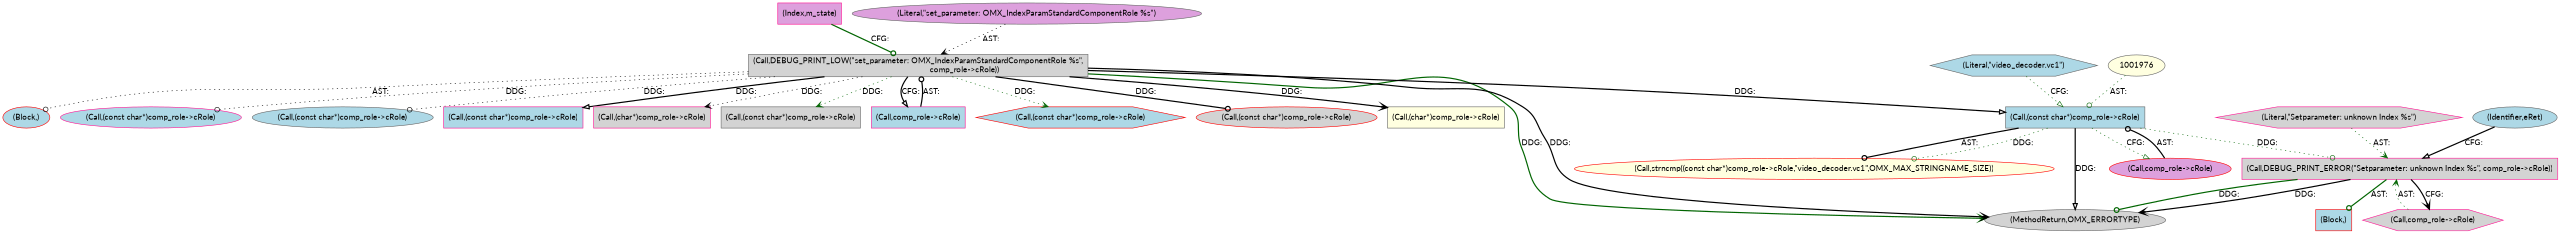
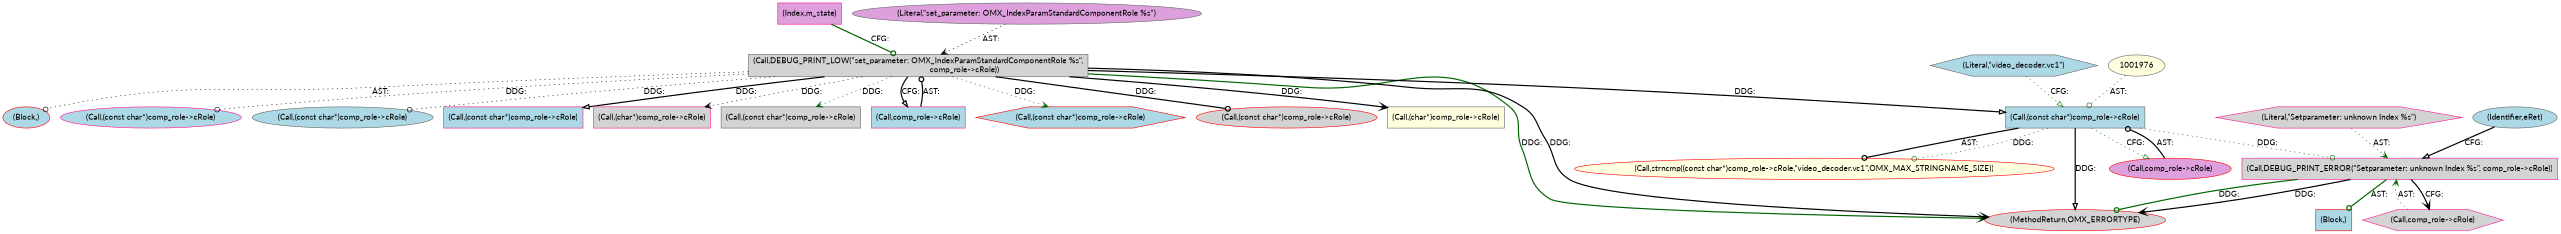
node "(MethodReturn,OMX_ERRORTYPE)": color gray40 -> red
